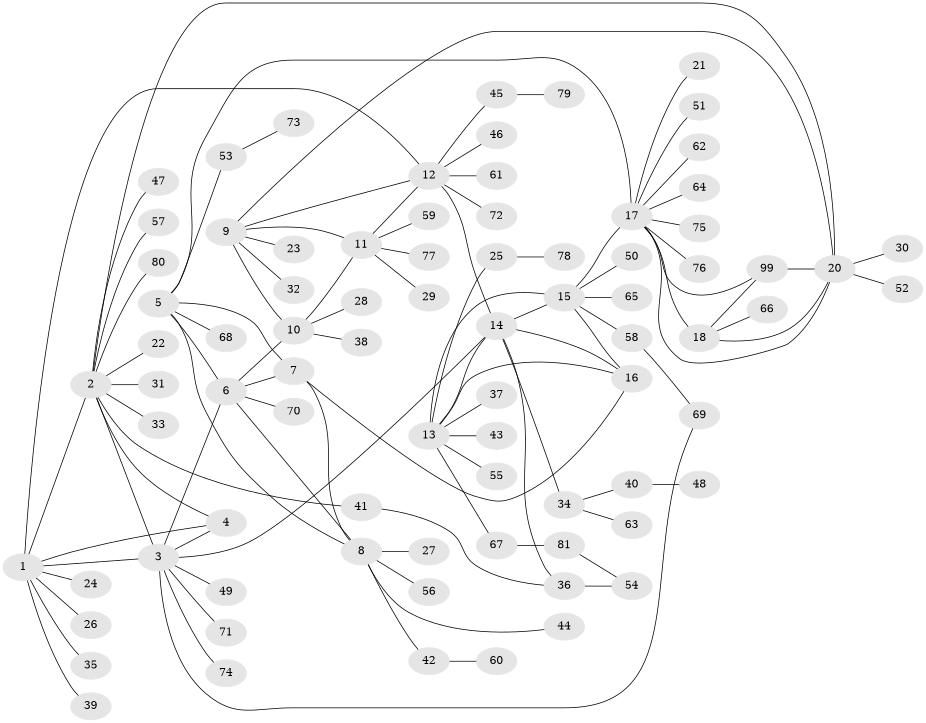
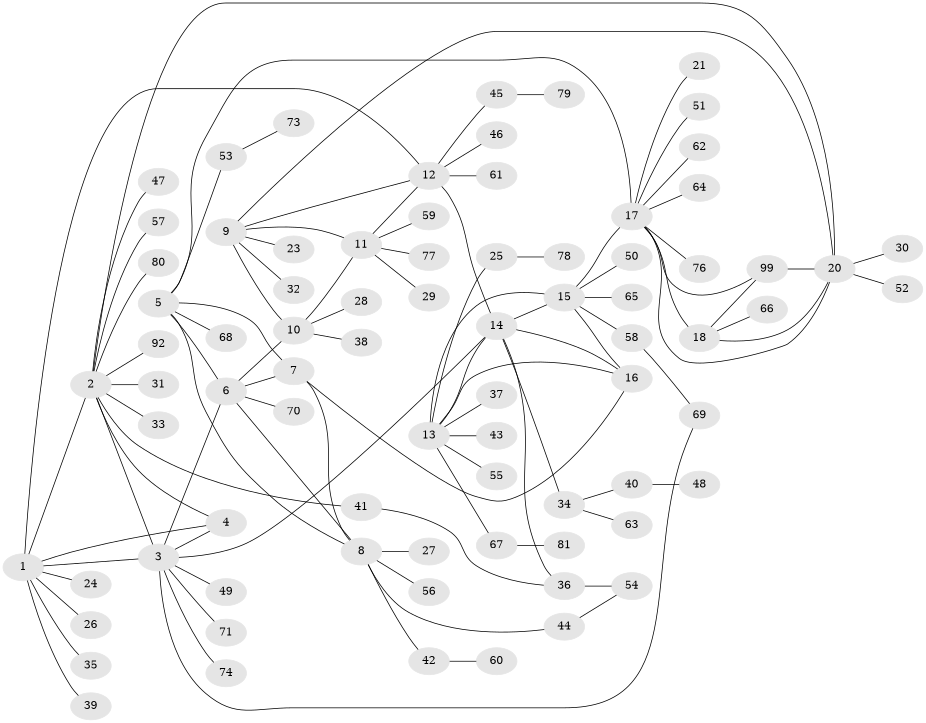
node "72": removed
node "75": removed
node "22": label "22" -> "92"
edge "81" -- "54": now "44" -- "54"
